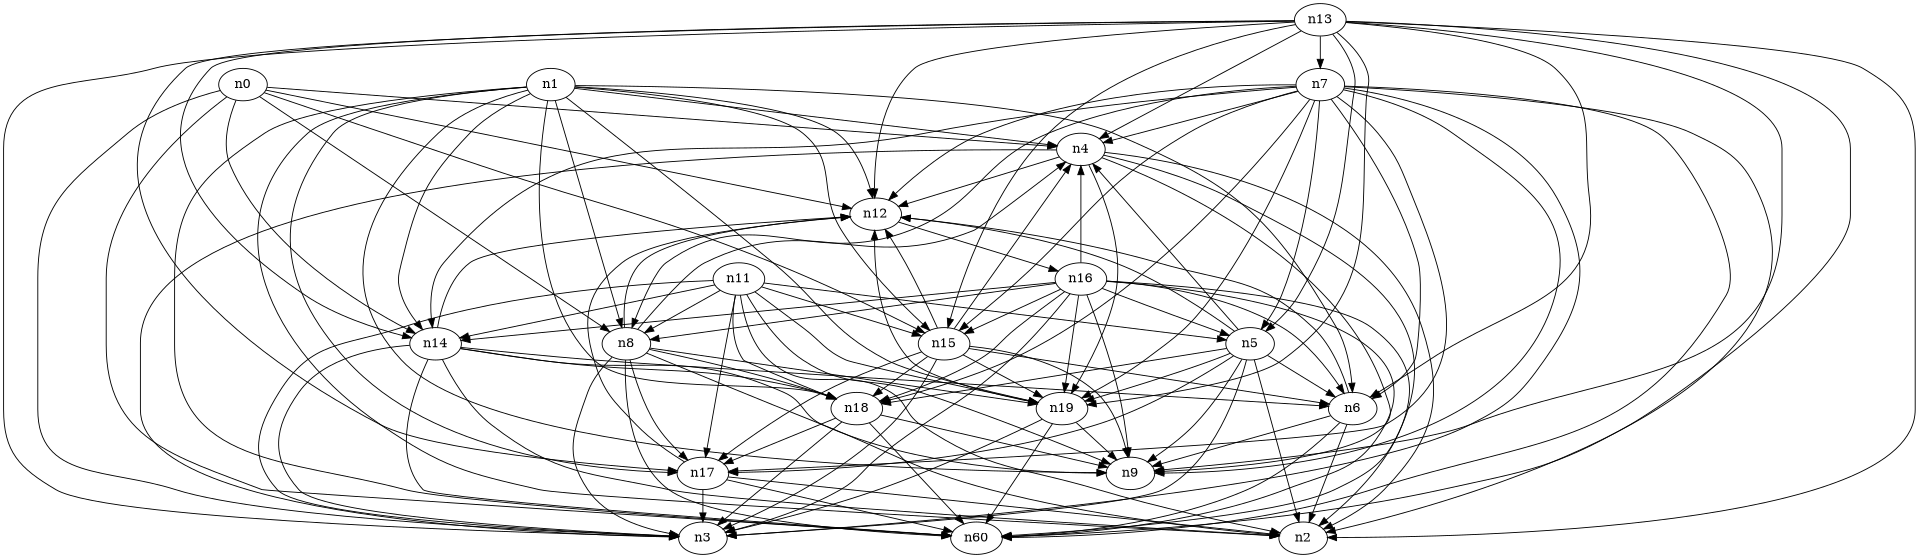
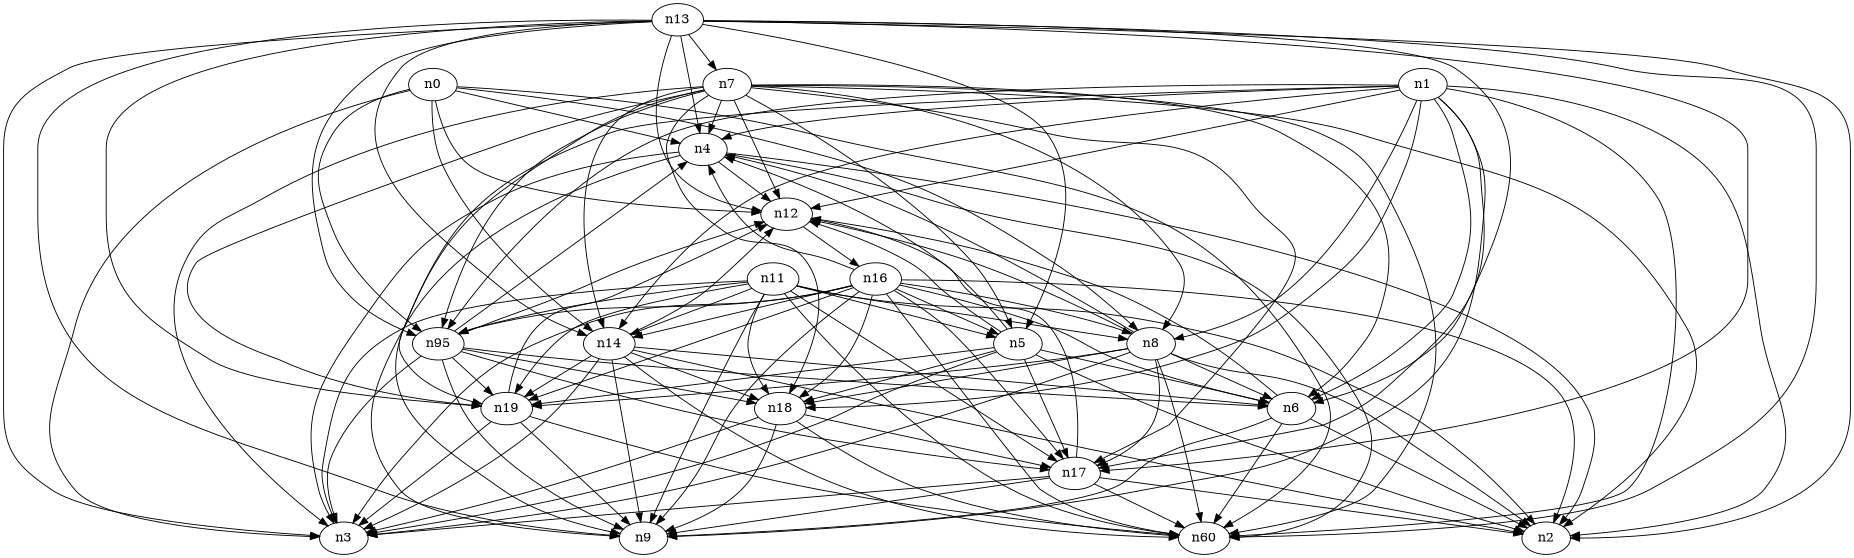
edge "n4" -> "n19": now "n14" -> "n19"
edge "n16" -> "n17": added
node "n15": label "n15" -> "n95"
edge "n8" -> "n6": added
edge "n5" -> "n9": now "n17" -> "n9"
edge "n11" -> "n60": added
